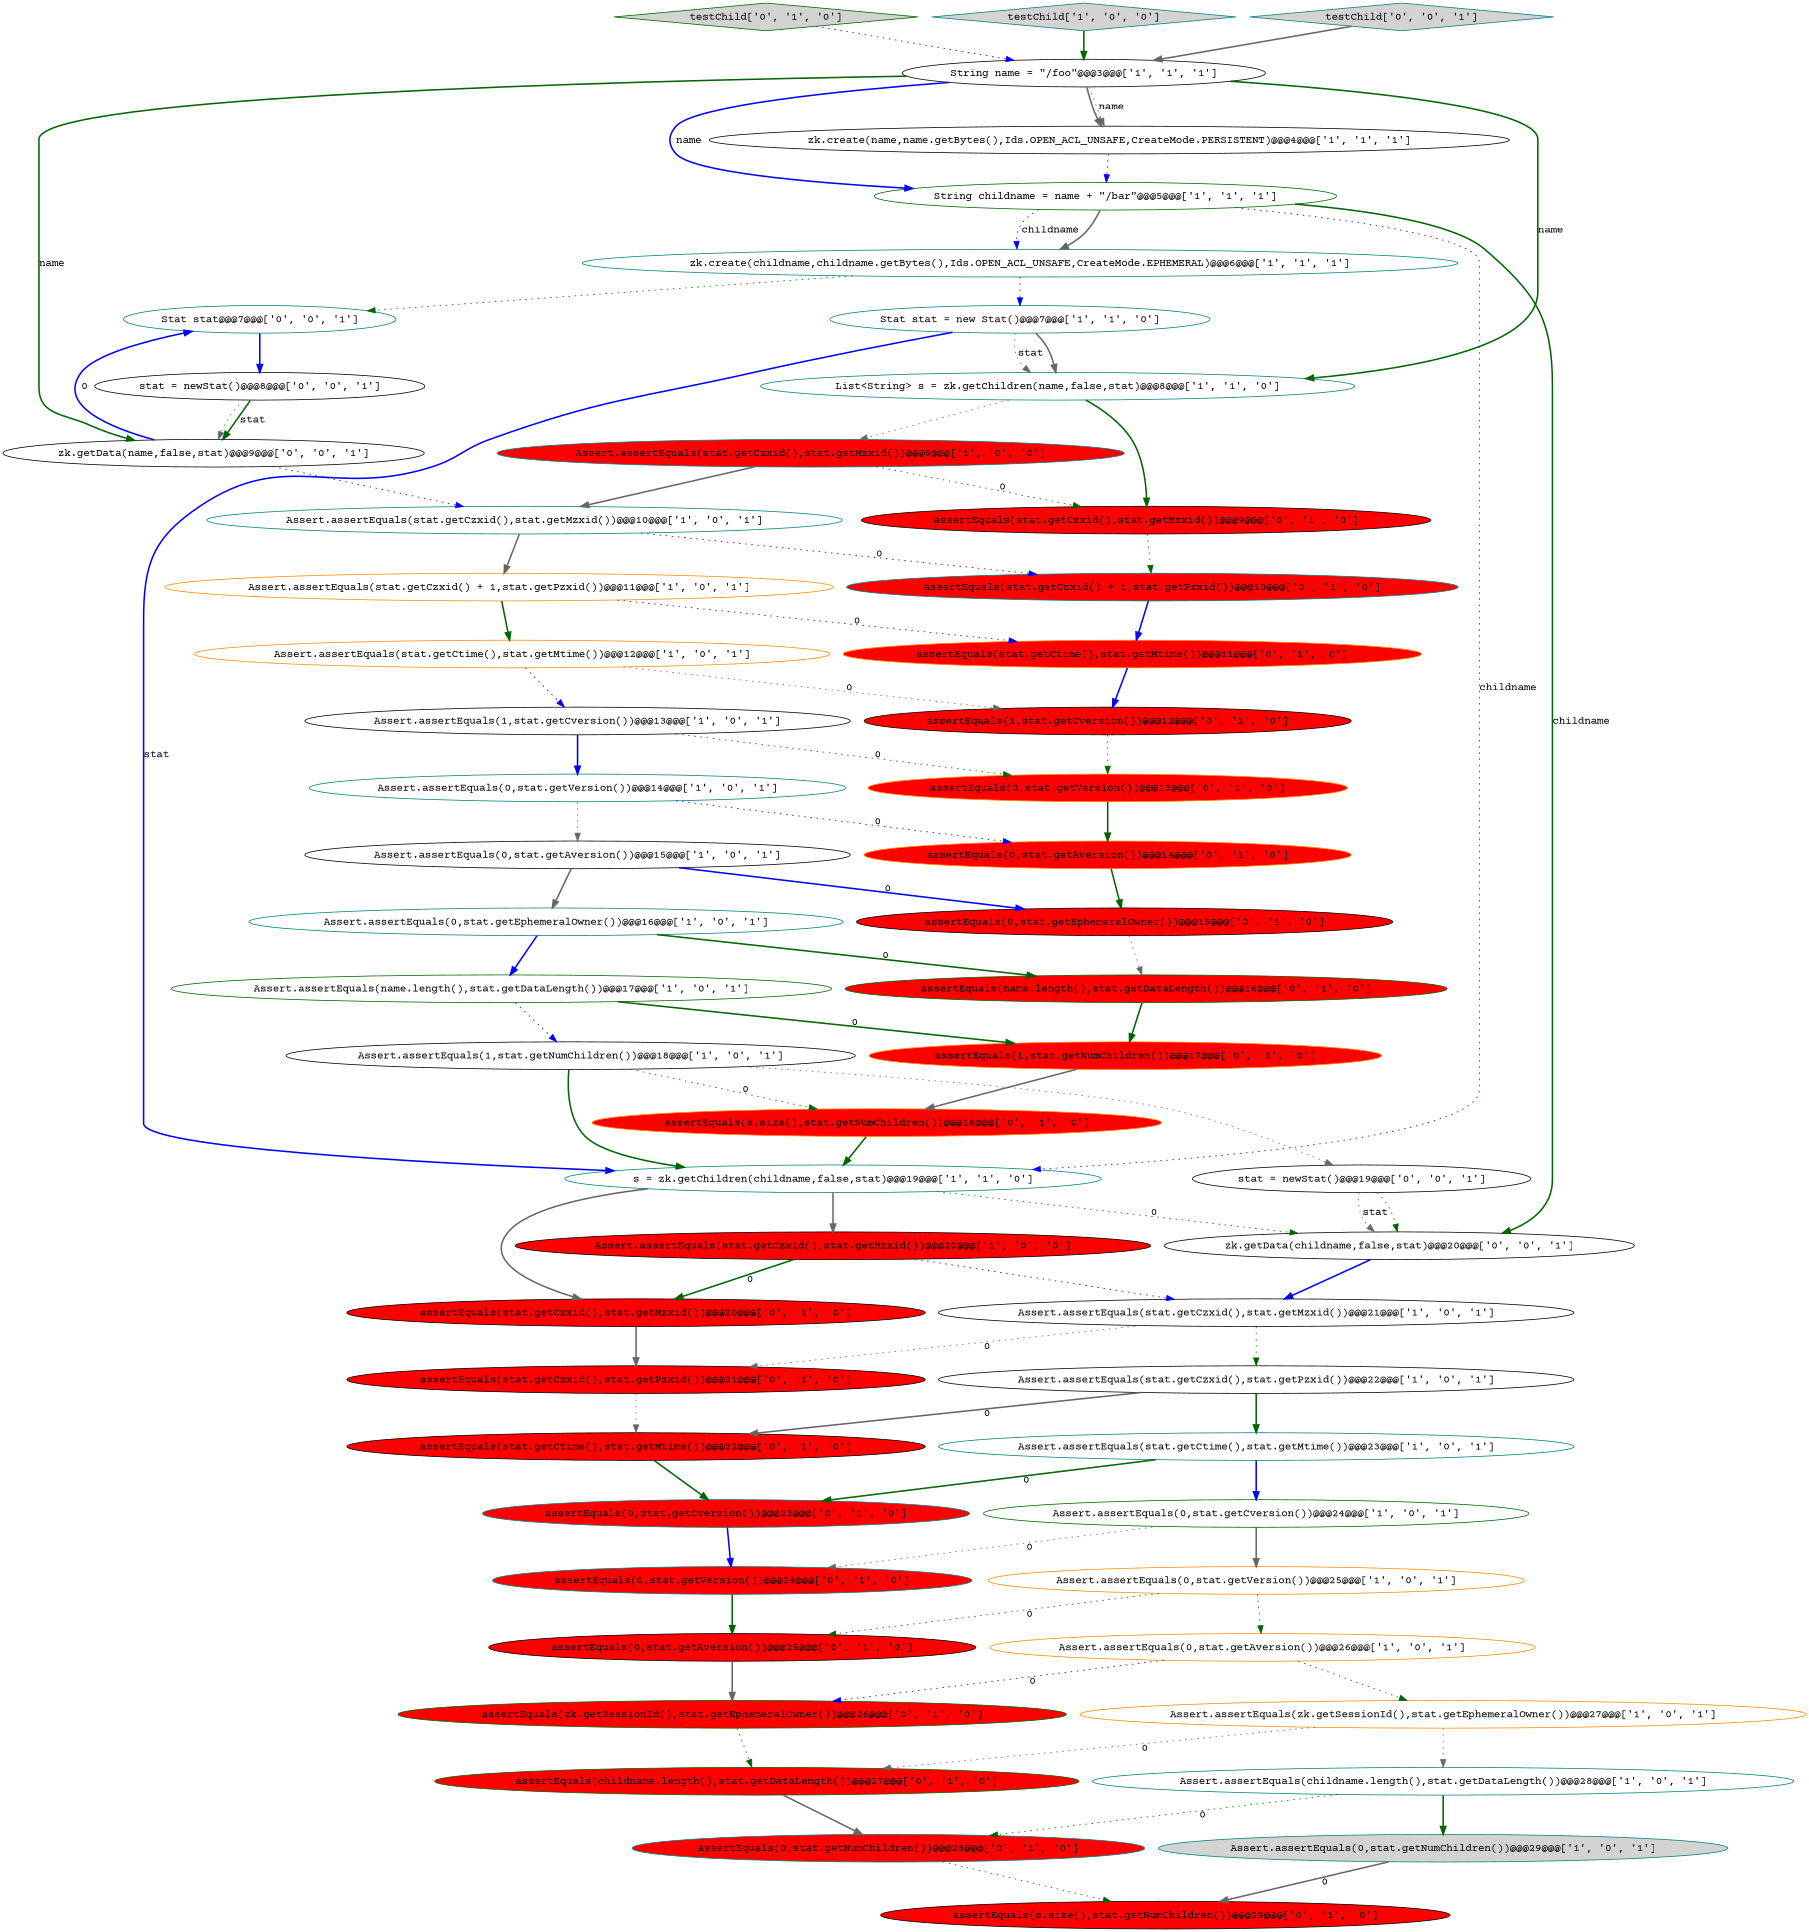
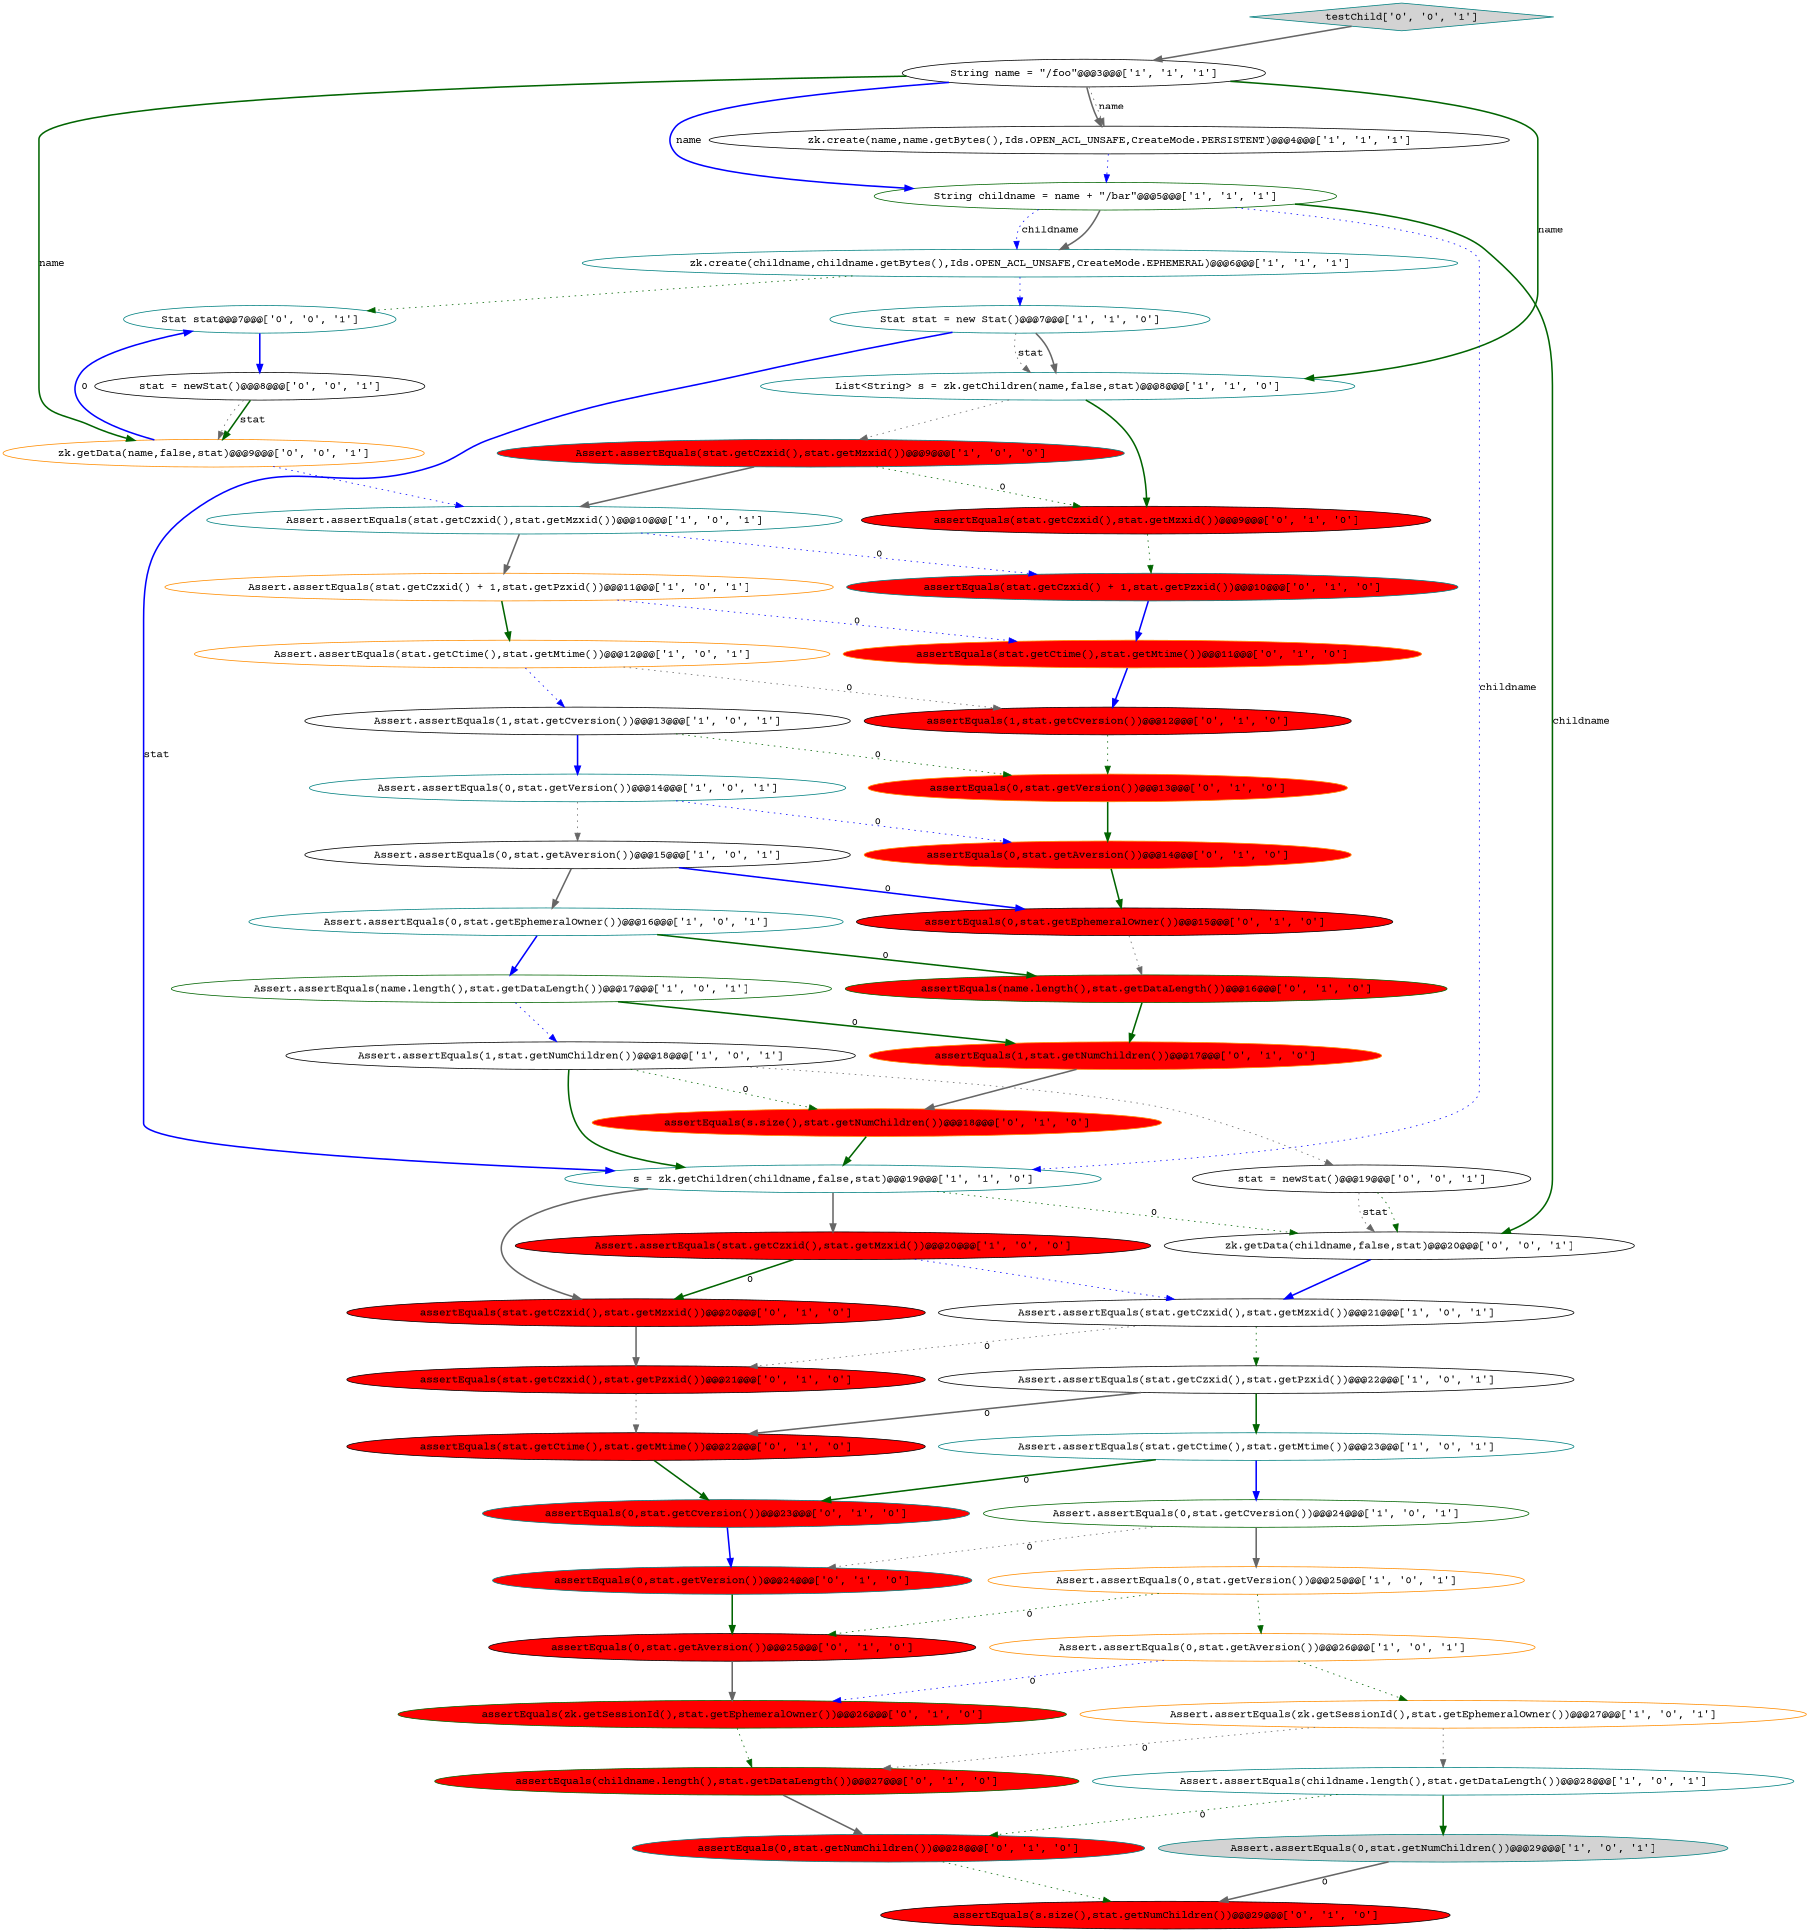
node "testChild['0', '1', '0']": removed
node "testChild['1', '0', '0']": removed
node "zk.getData(name,false,stat)@@@9@@@['0', '0', '1']": color black -> darkorange
